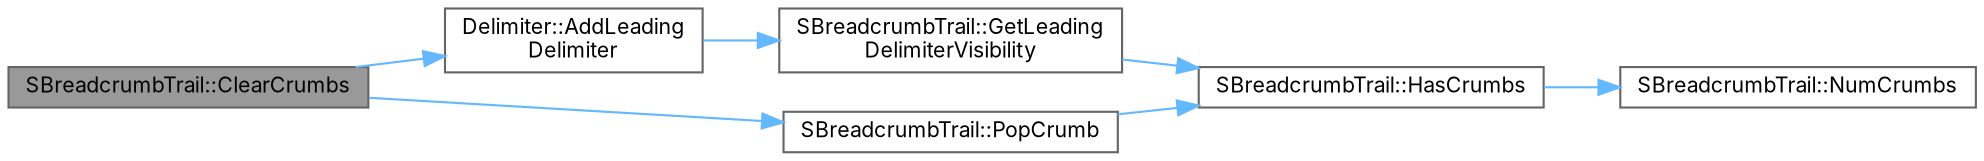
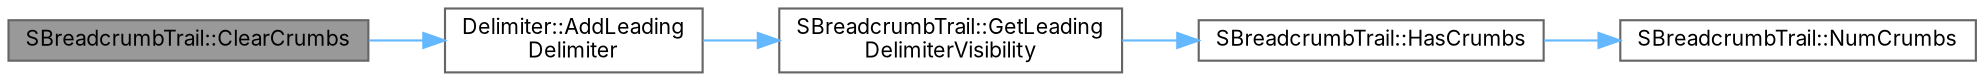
node "SBreadcrumbTrail::PopCrumb": removed
